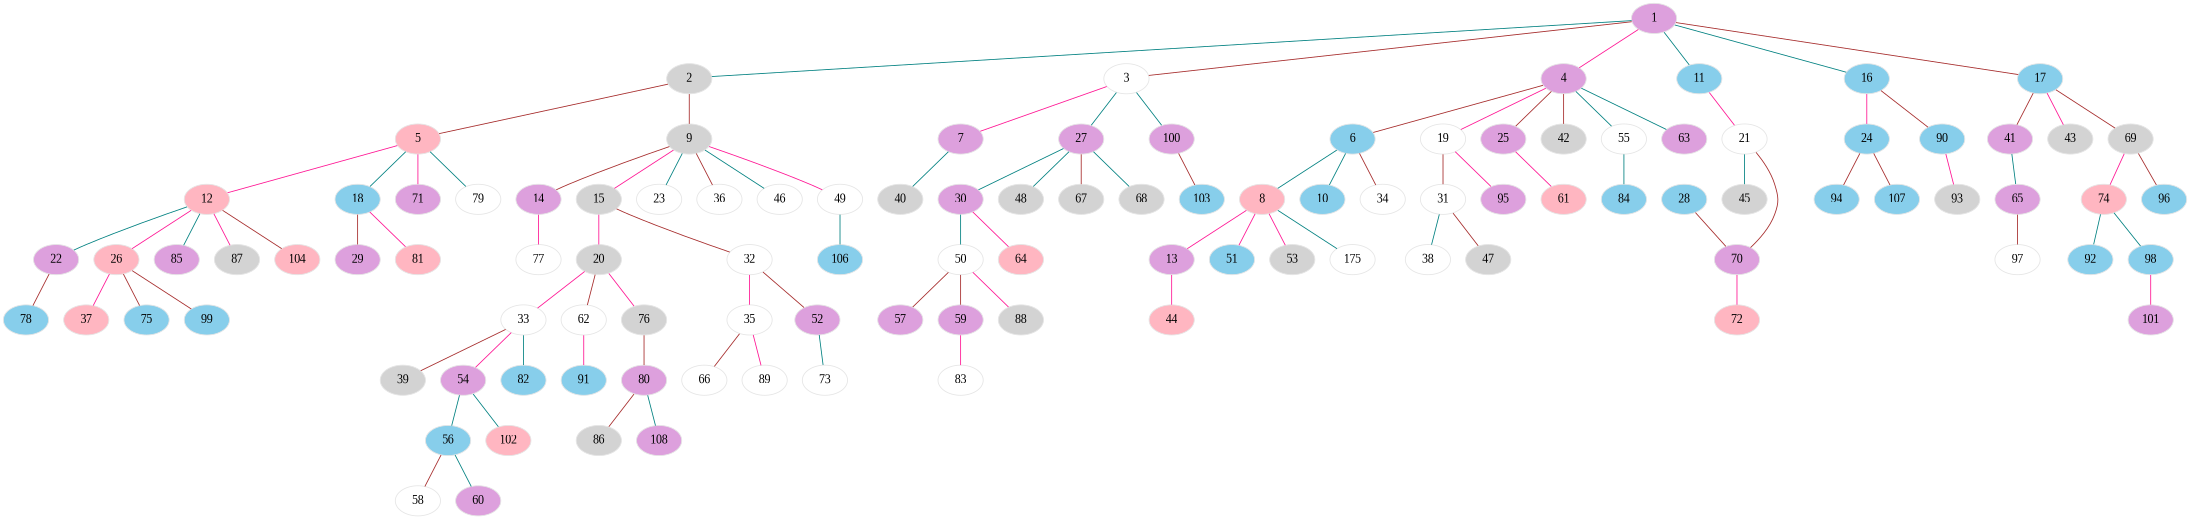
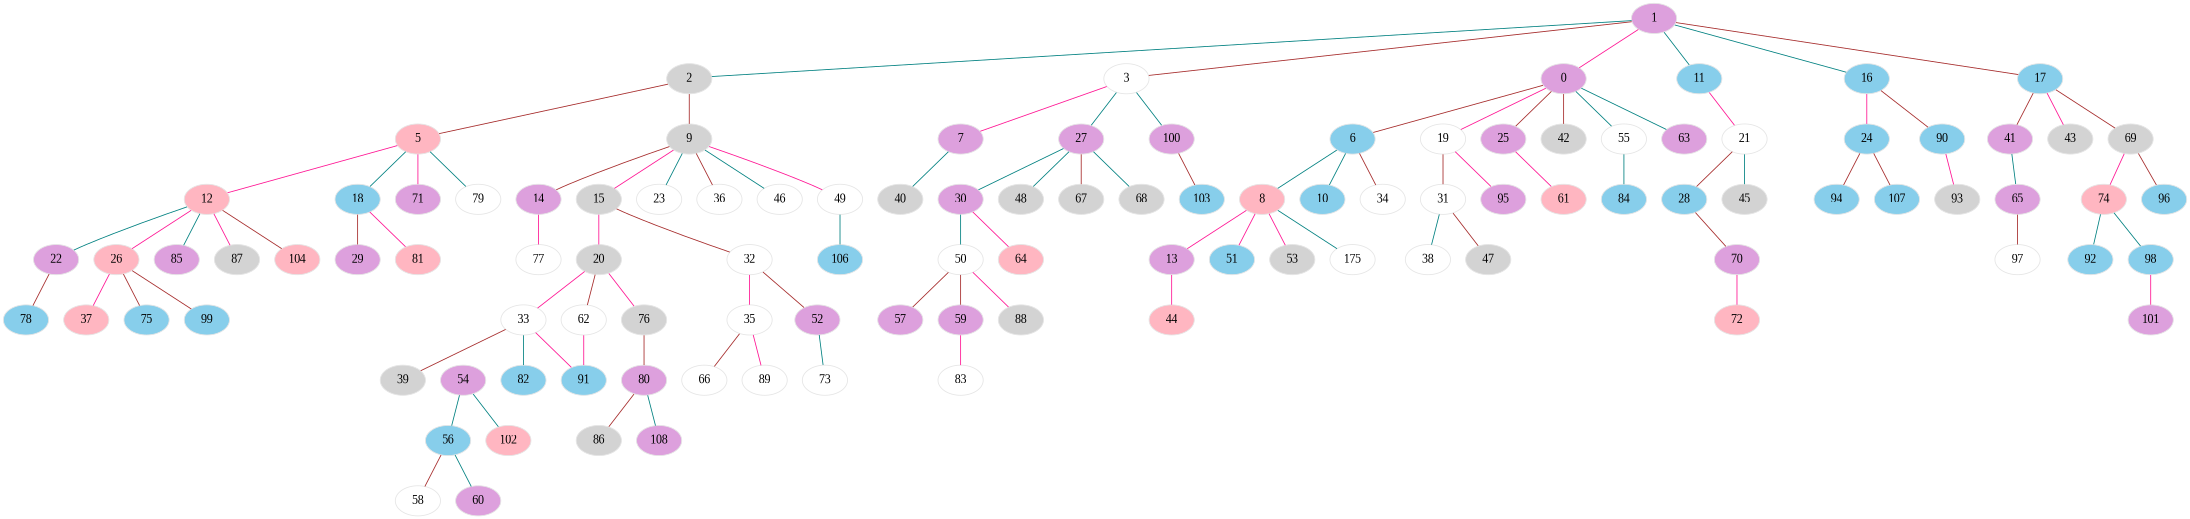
node "4": label "4" -> "0"
edge "21" -- "70": now "21" -- "28"
edge "33" -- "54": now "33" -- "91"
